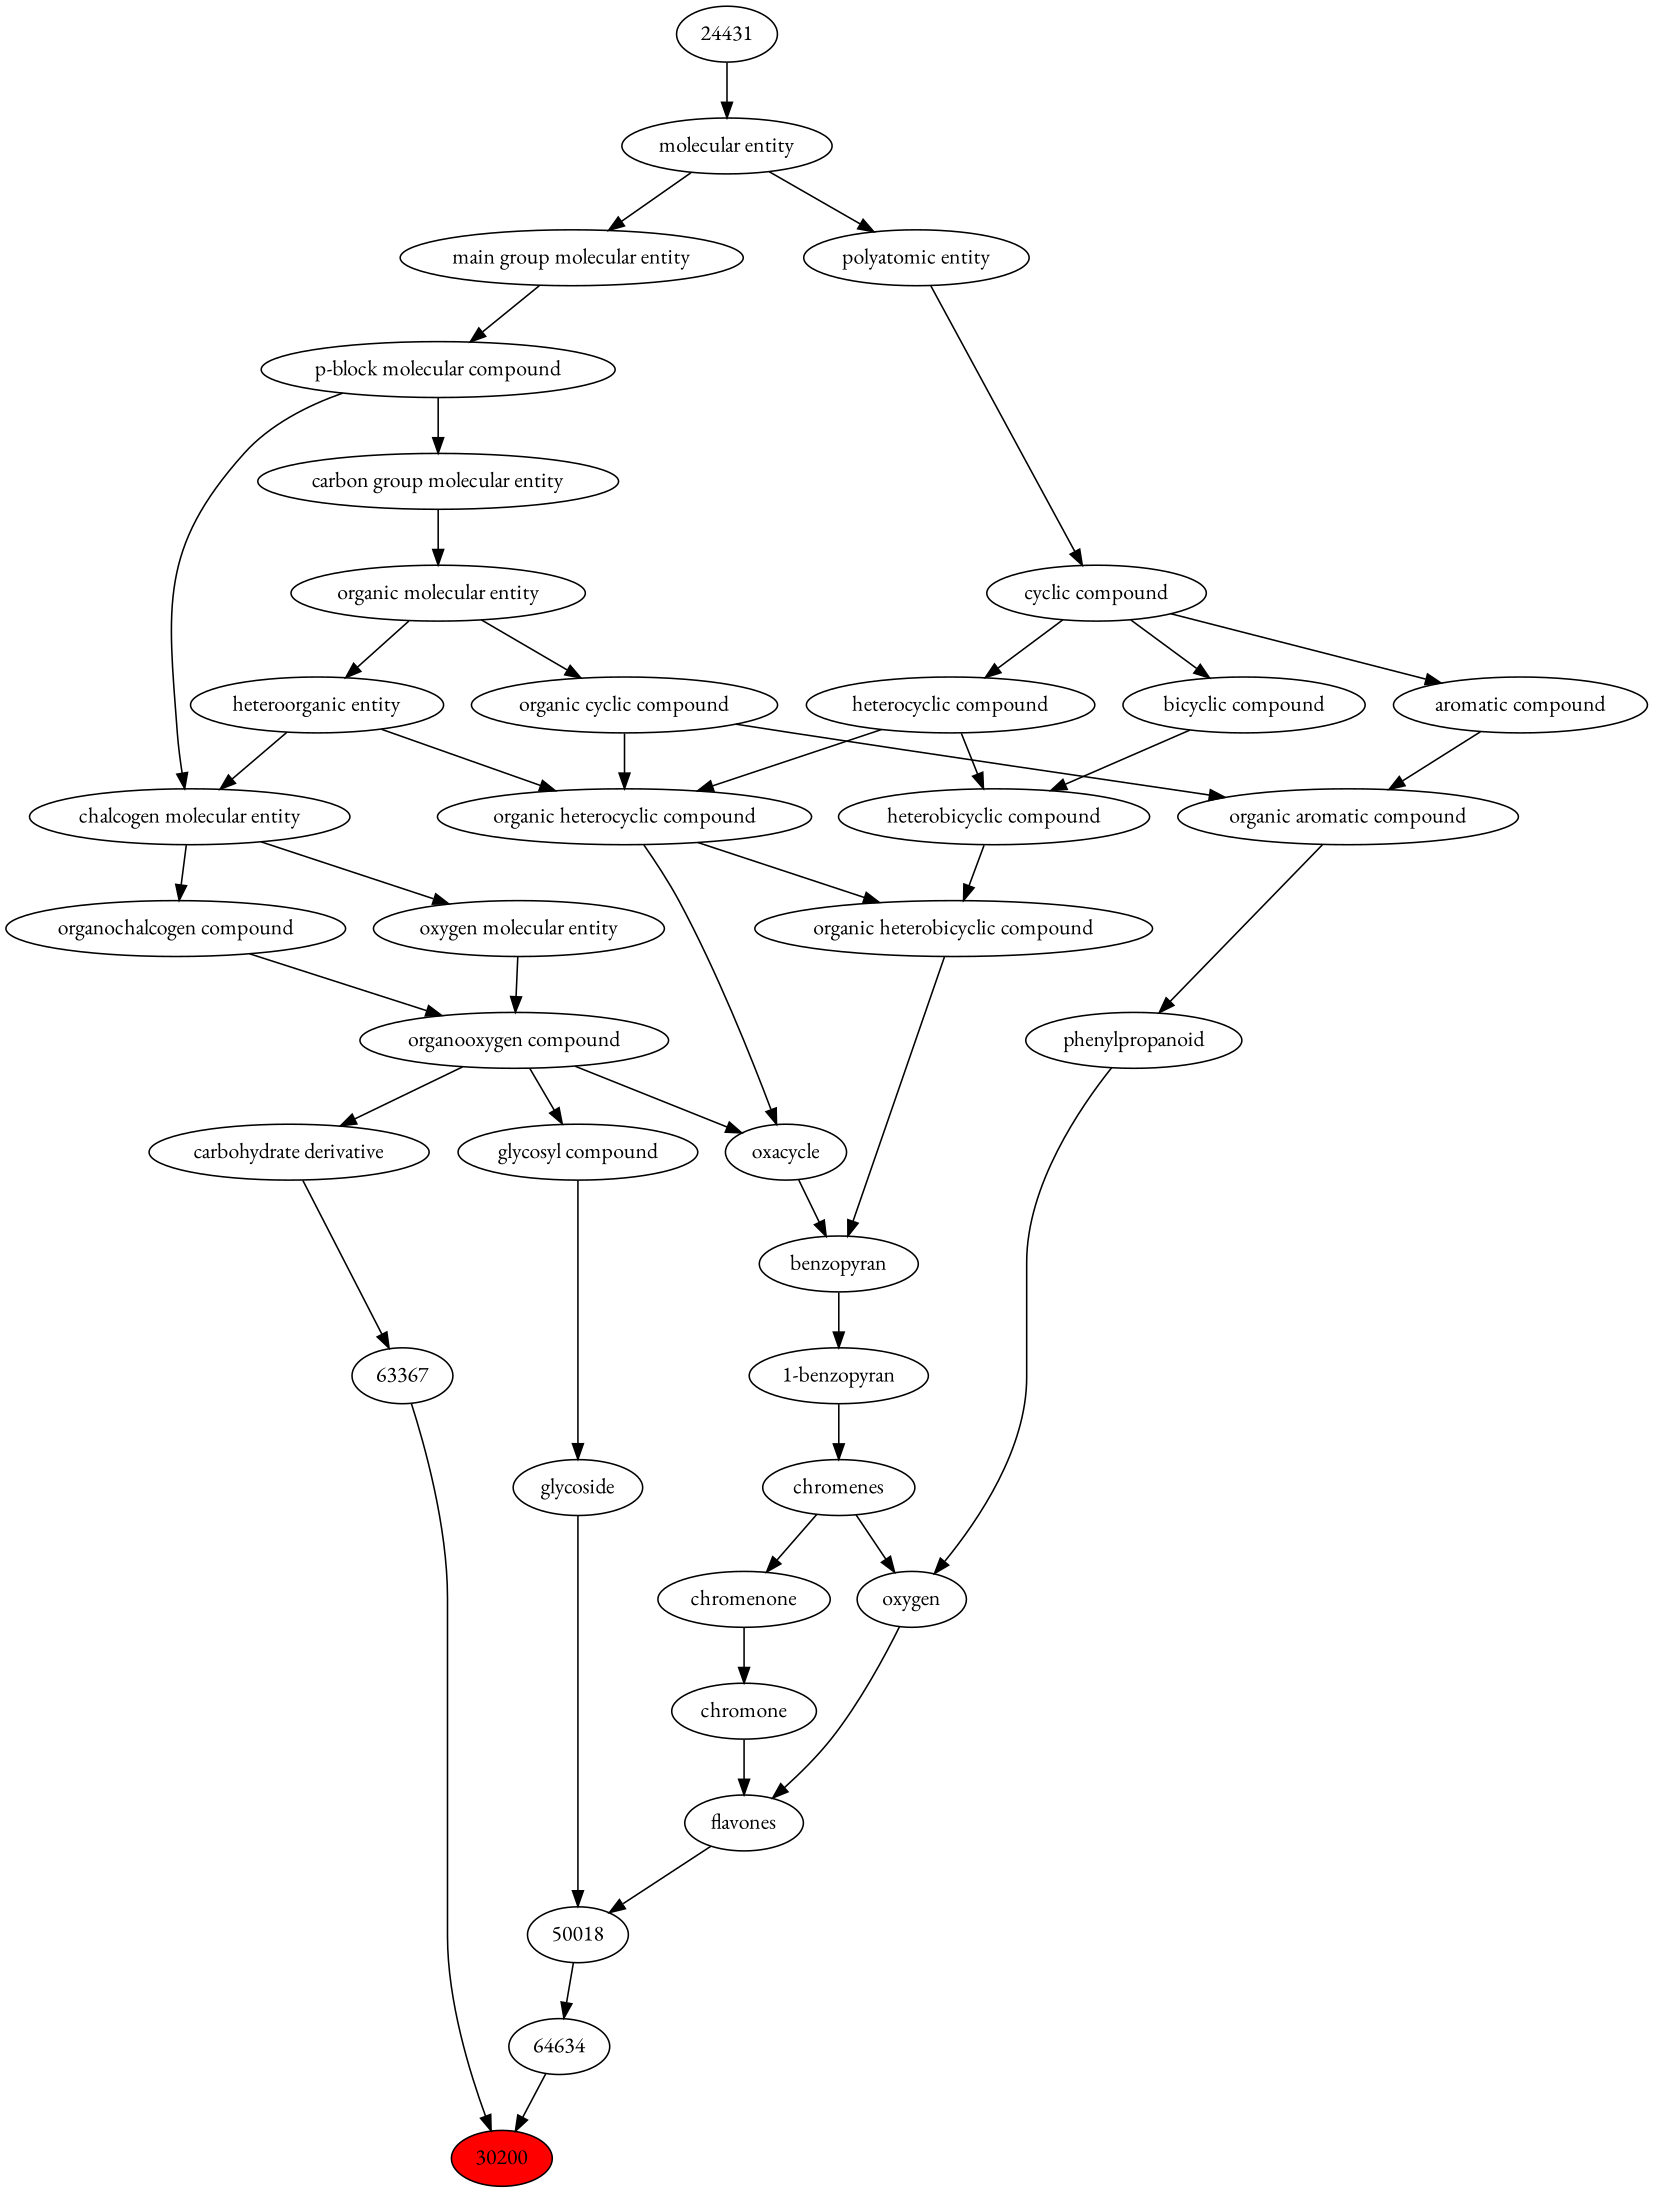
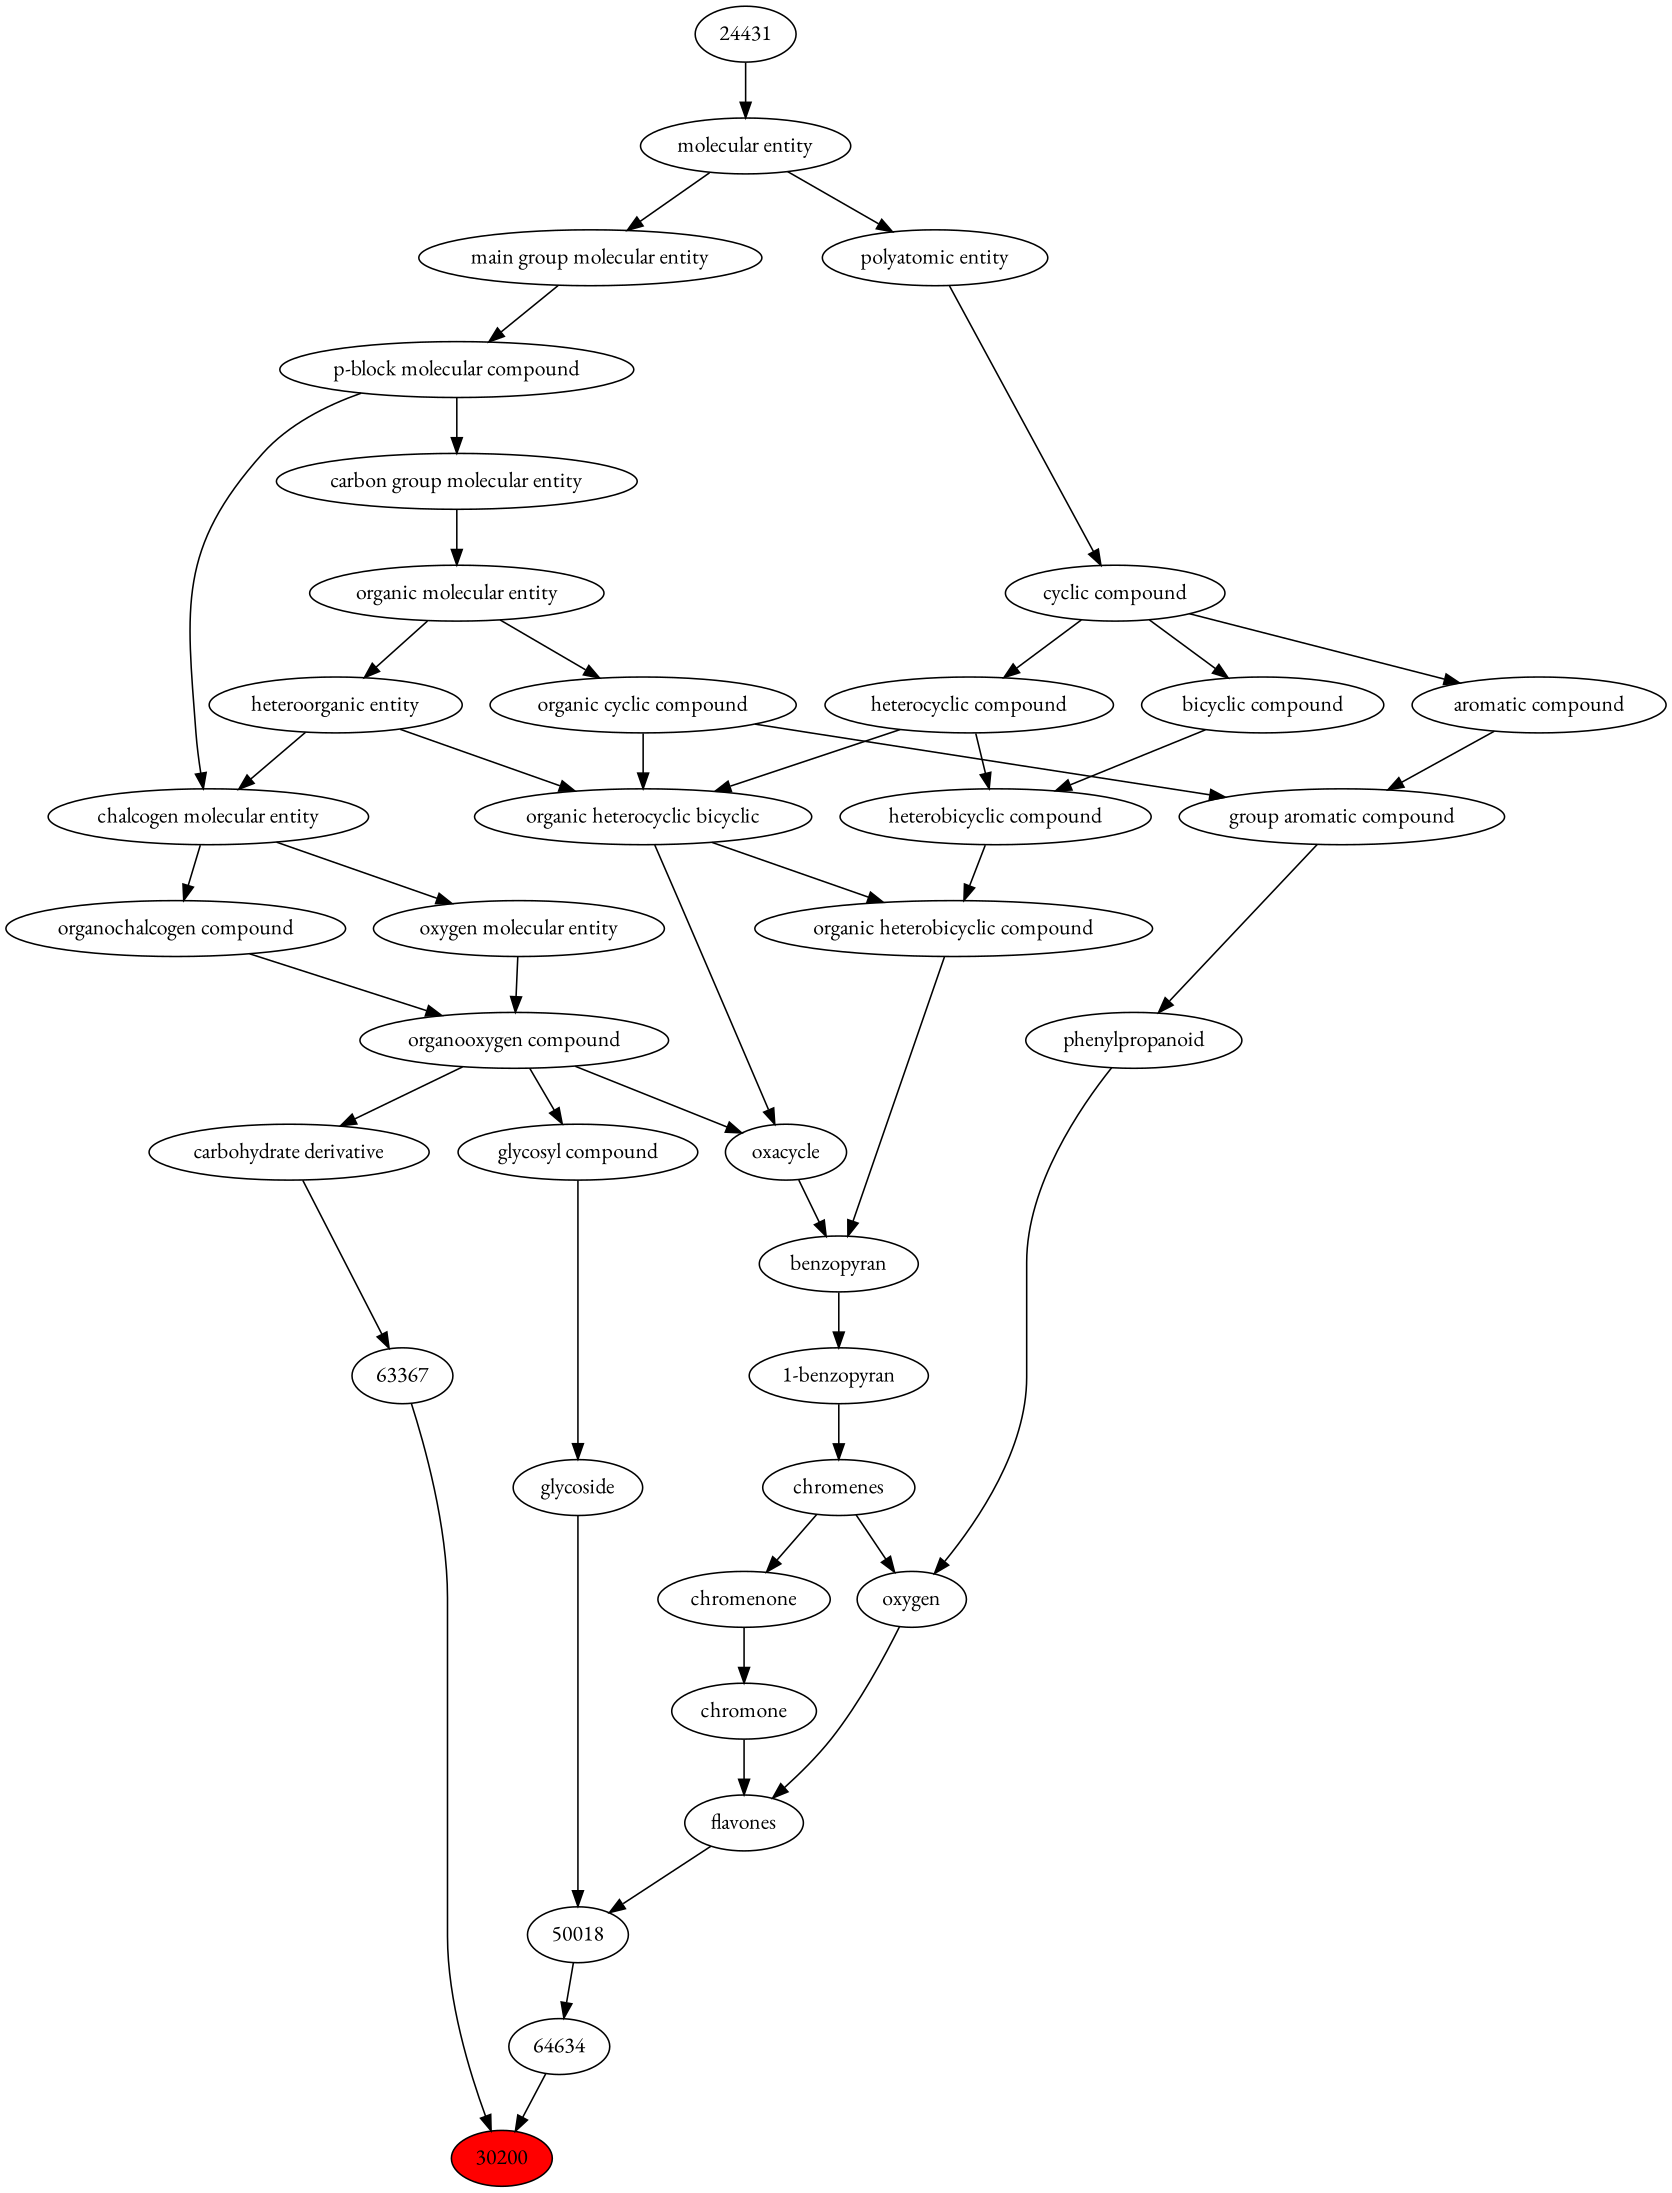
node "organic heterocyclic compound": label "organic heterocyclic compound" -> "organic heterocyclic bicyclic"
node "organic aromatic compound": label "organic aromatic compound" -> "group aromatic compound"
